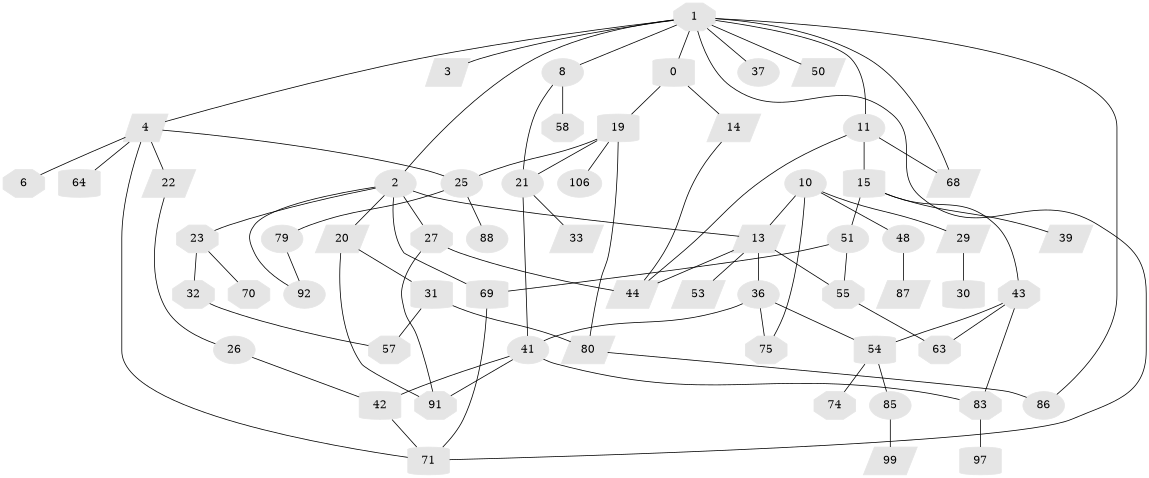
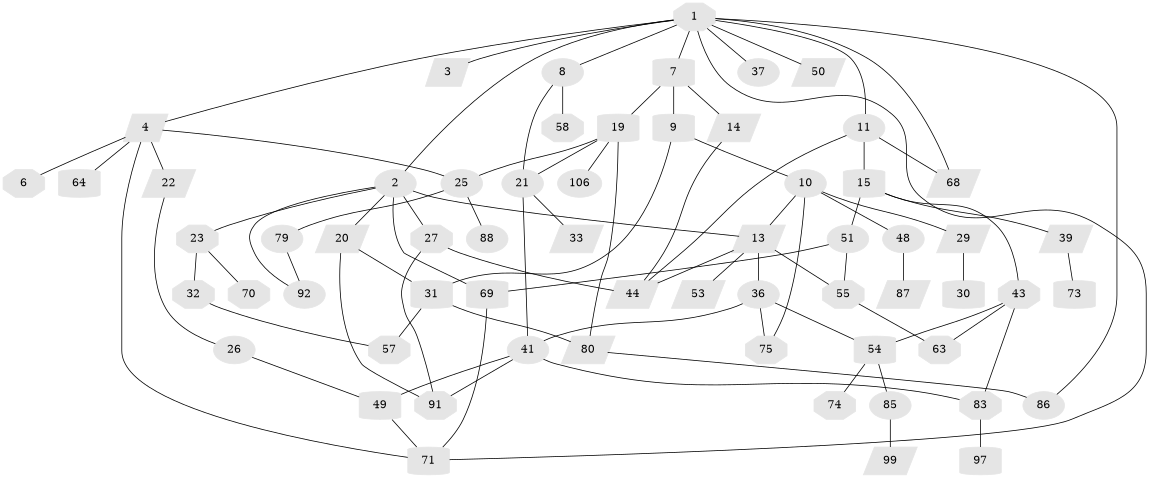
node "0": label "0" -> "7"
node "9": added
node "73": added
node "42": label "42" -> "49"
